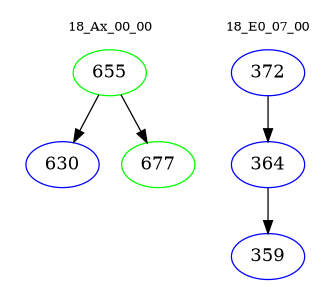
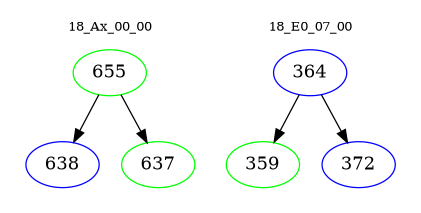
edge "372" -> "364": reversed
node "630": label "630" -> "638"
node "677": label "677" -> "637"
node "359": color blue -> green
